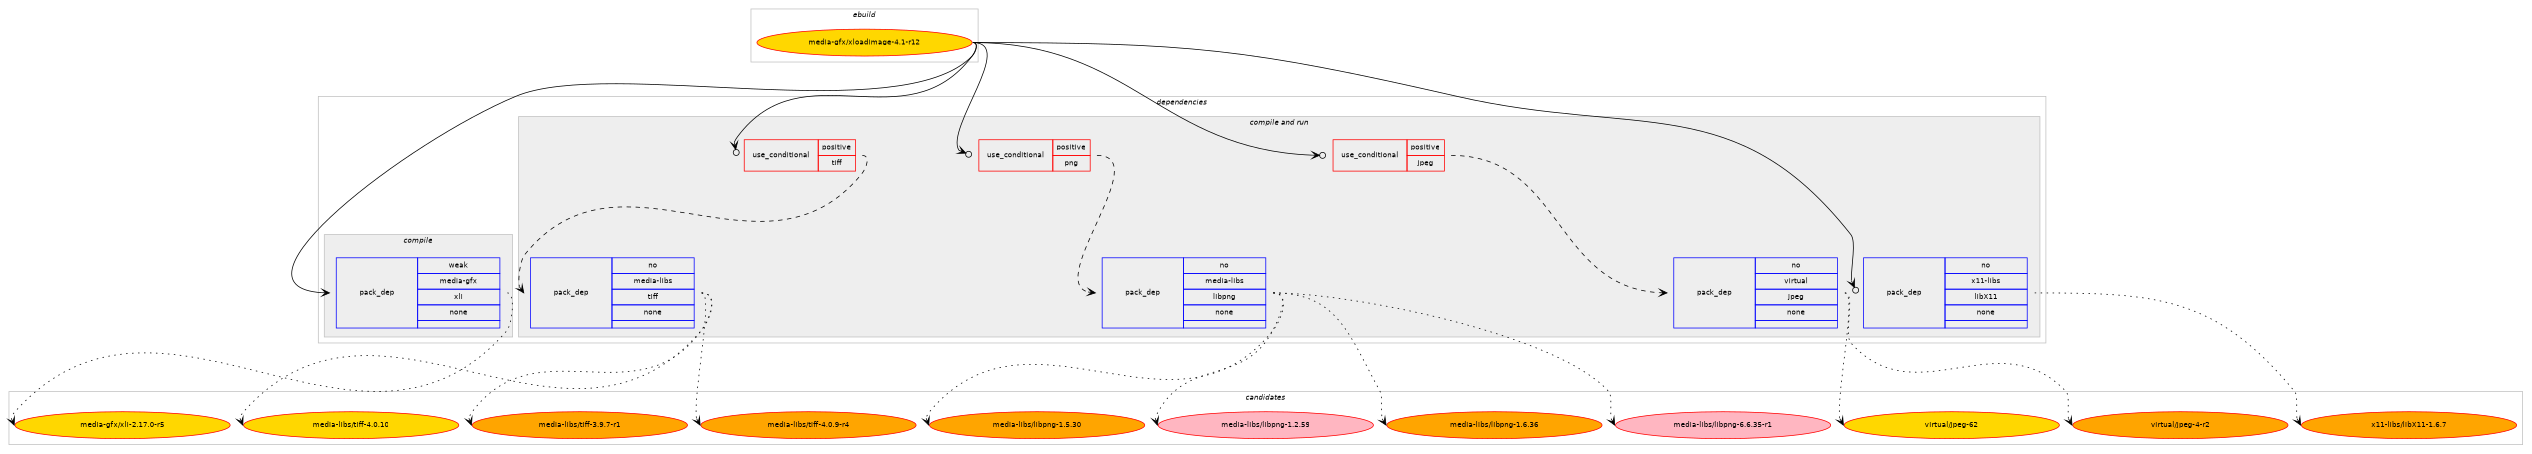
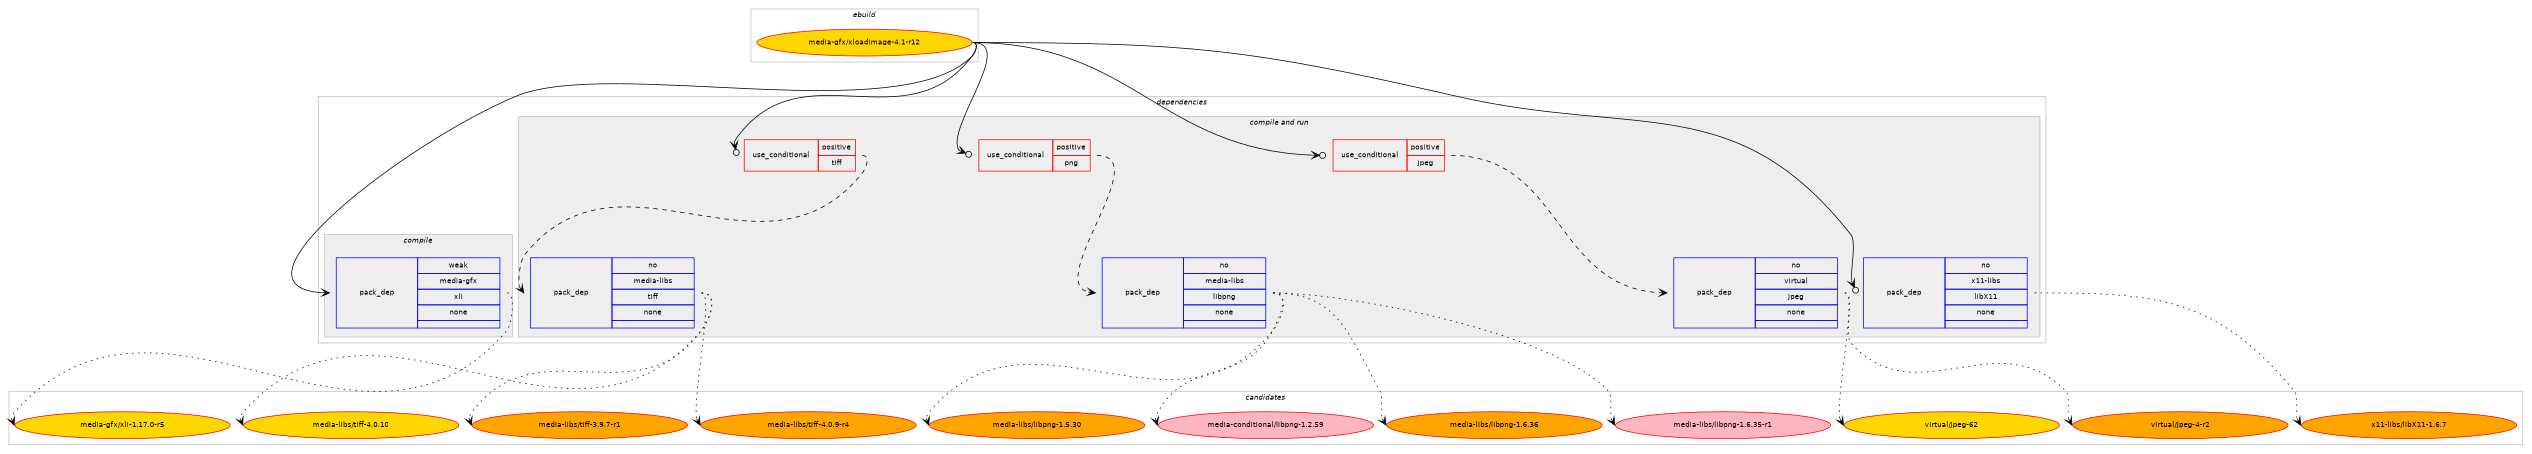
node "media-gfx/xli-2.17.0-r5": label "media-gfx/xli-2.17.0-r5" -> "media-gfx/xli-1.17.0-r5"
node "media-libs/libpng-1.2.59": label "media-libs/libpng-1.2.59" -> "media-conditional/libpng-1.2.59"
node "media-libs/libpng-6.6.35-r1": label "media-libs/libpng-6.6.35-r1" -> "media-libs/libpng-1.6.35-r1"
